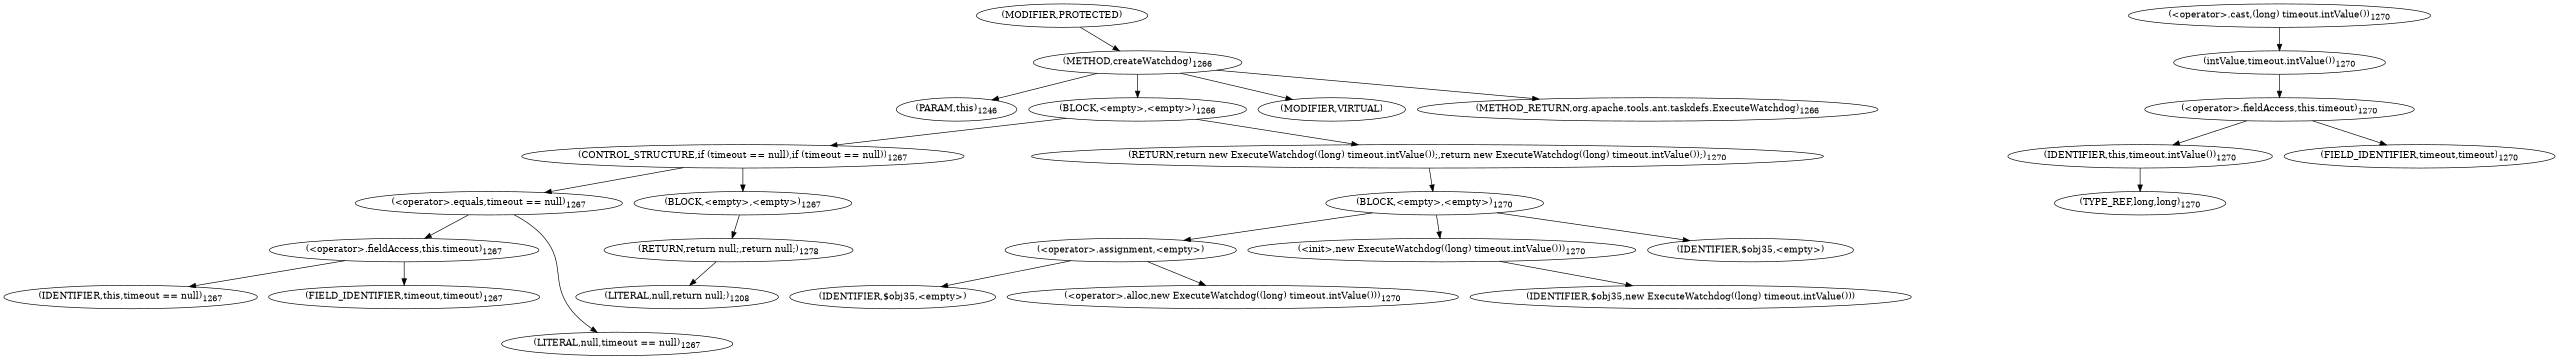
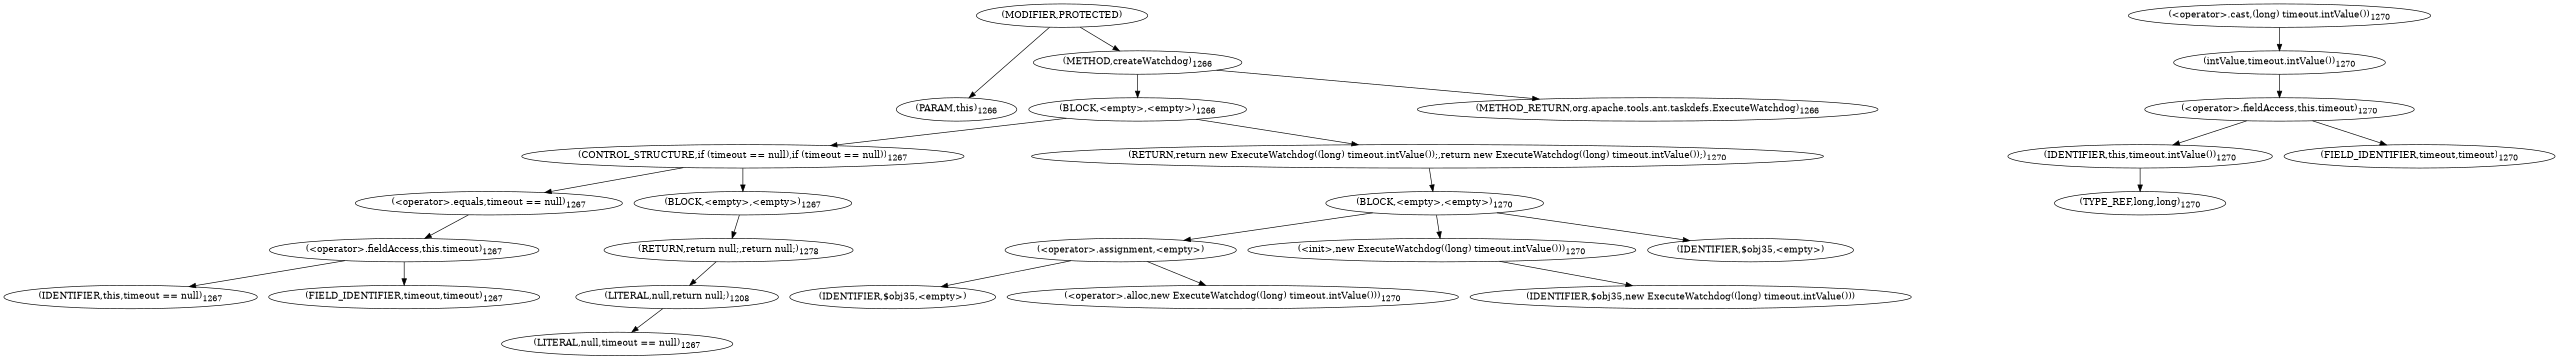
edge "(METHOD,createWatchdog)" -> "(PARAM,this)": now "(MODIFIER,PROTECTED)" -> "(PARAM,this)"
node "(PARAM,this)": text "1246" -> "1266"
node "(MODIFIER,VIRTUAL)": removed
edge "(<operator>.equals,timeout == null)" -> "(LITERAL,null,timeout == null)": now "(LITERAL,null,return null;)" -> "(LITERAL,null,timeout == null)"
